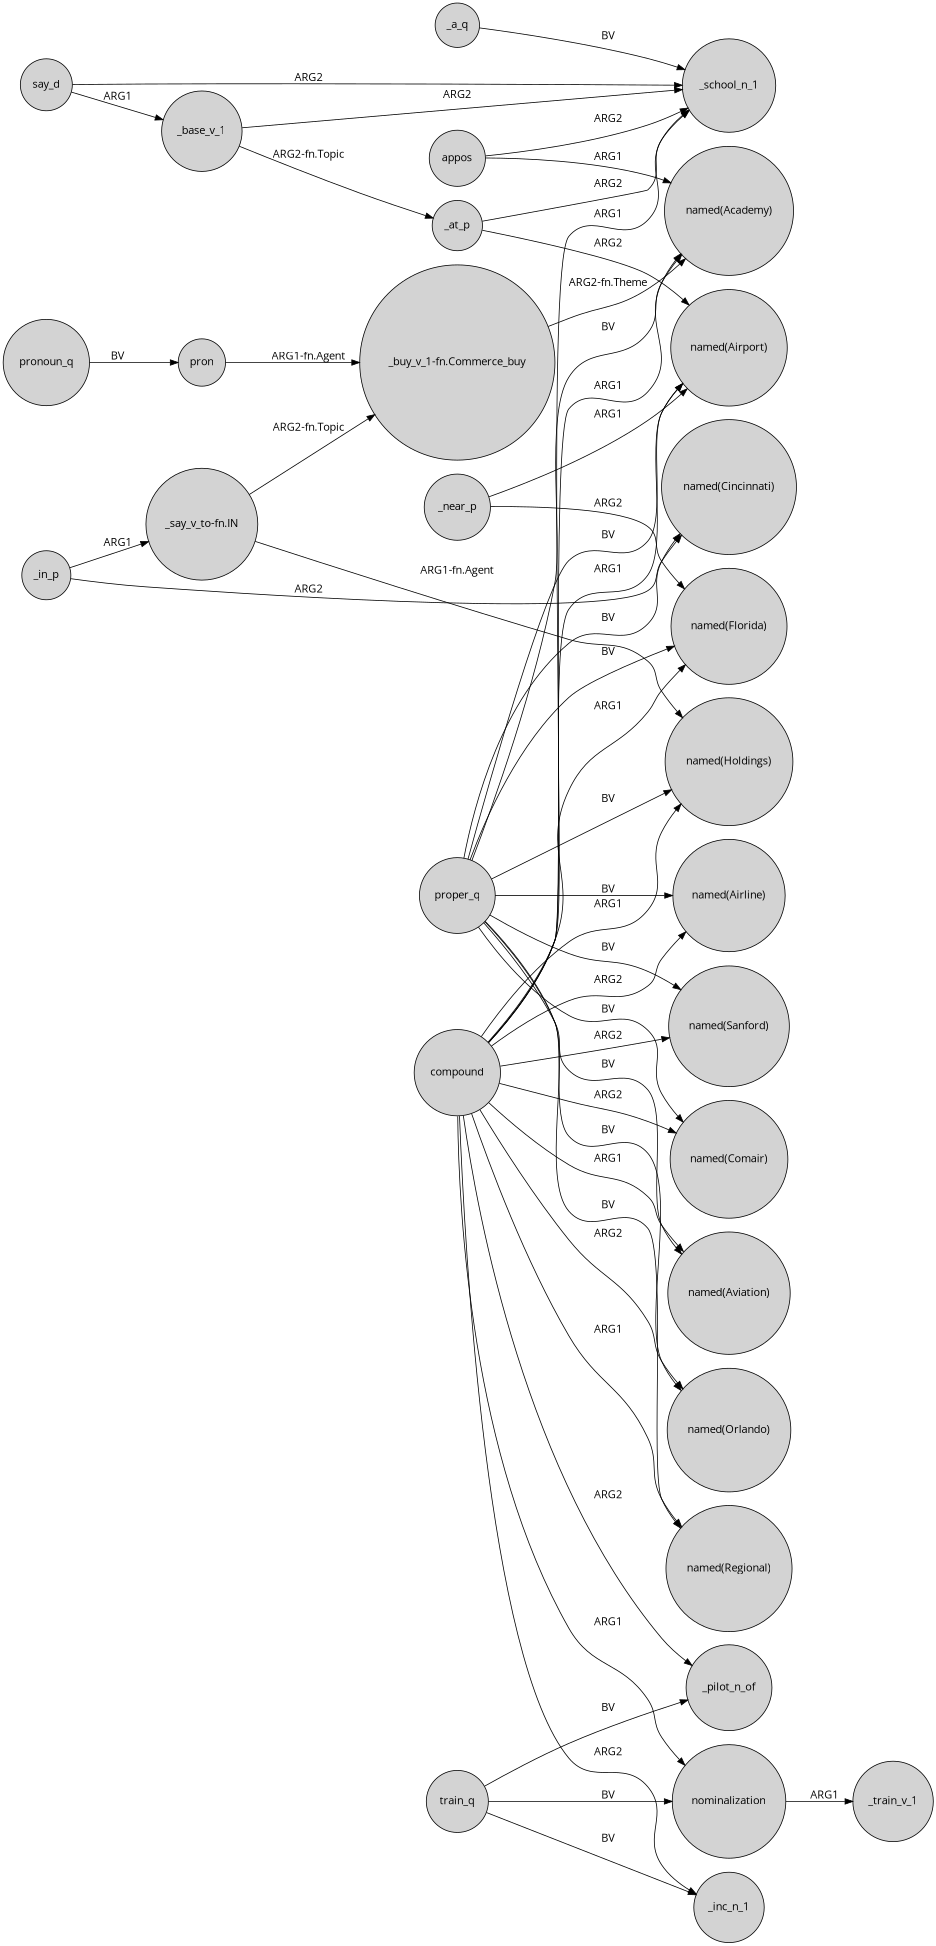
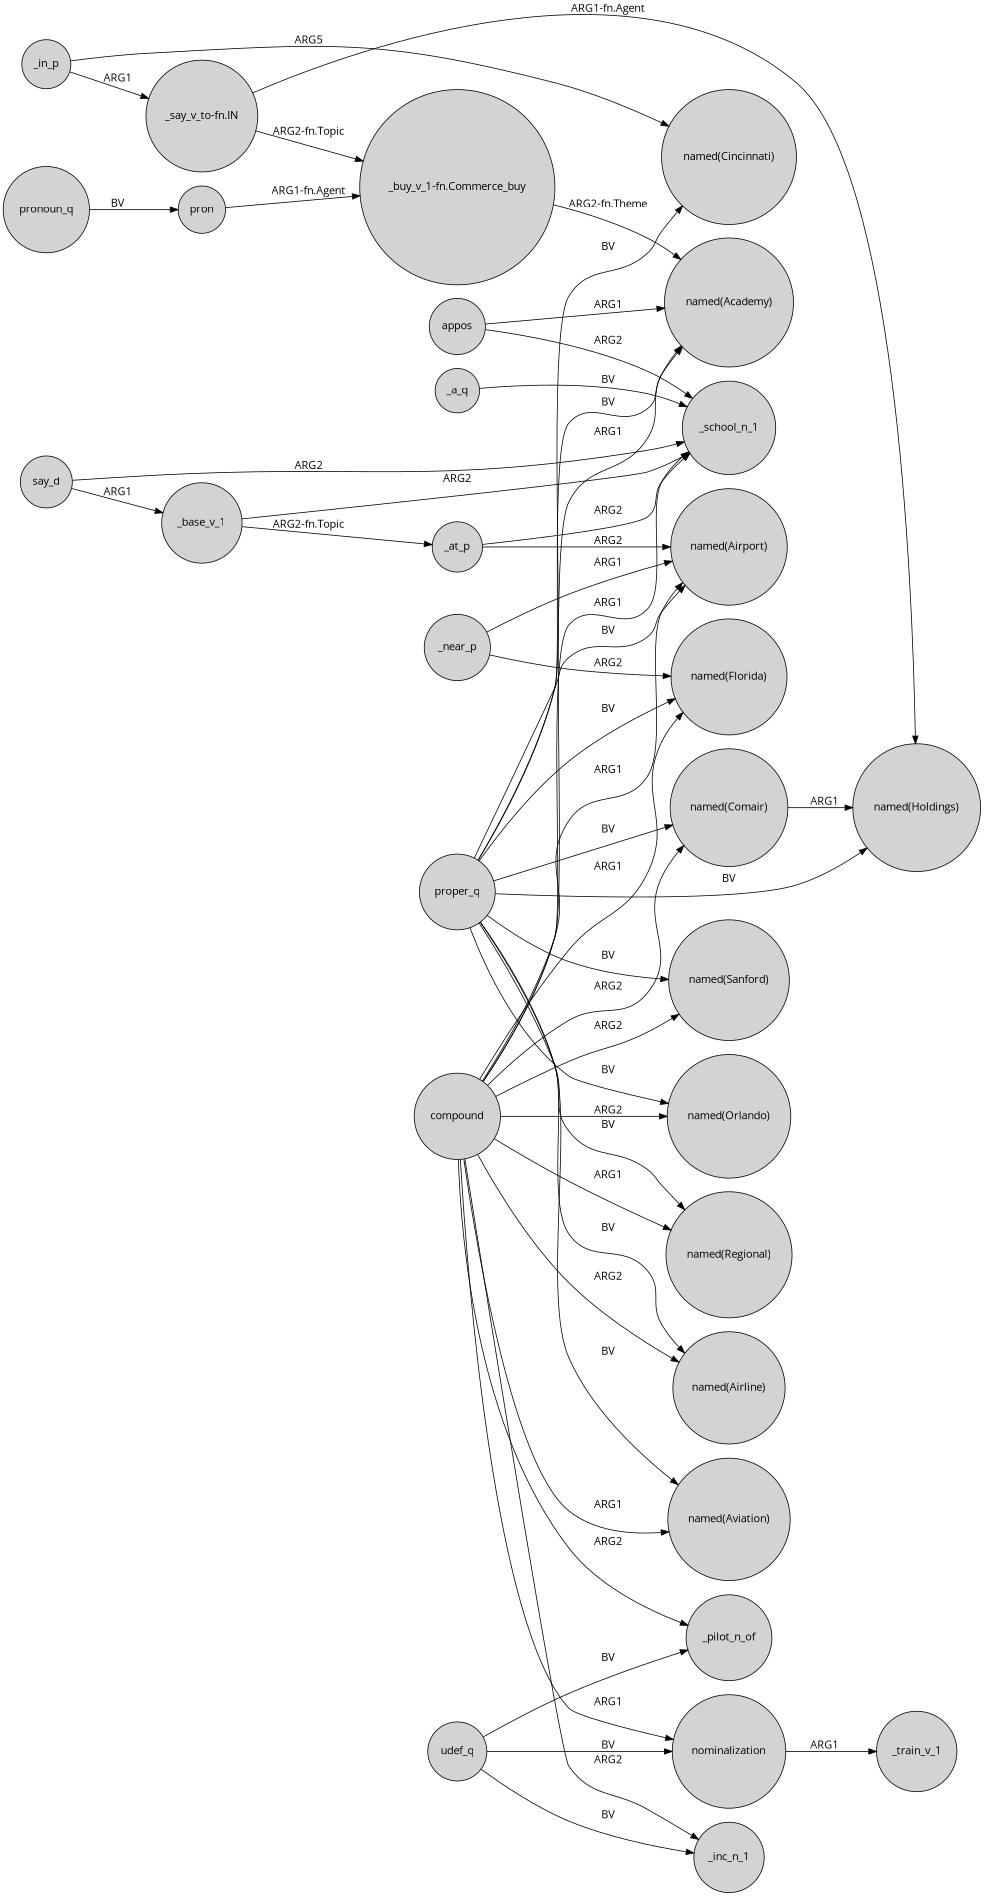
edge "_in_p" -> "named(Cincinnati)": label "ARG2" -> "ARG5"
edge "compound" -> "named(Holdings)": now "named(Comair)" -> "named(Holdings)"
node "train_q": label "train_q" -> "udef_q"
